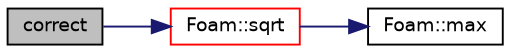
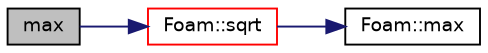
node "correct": label "correct" -> "max"
